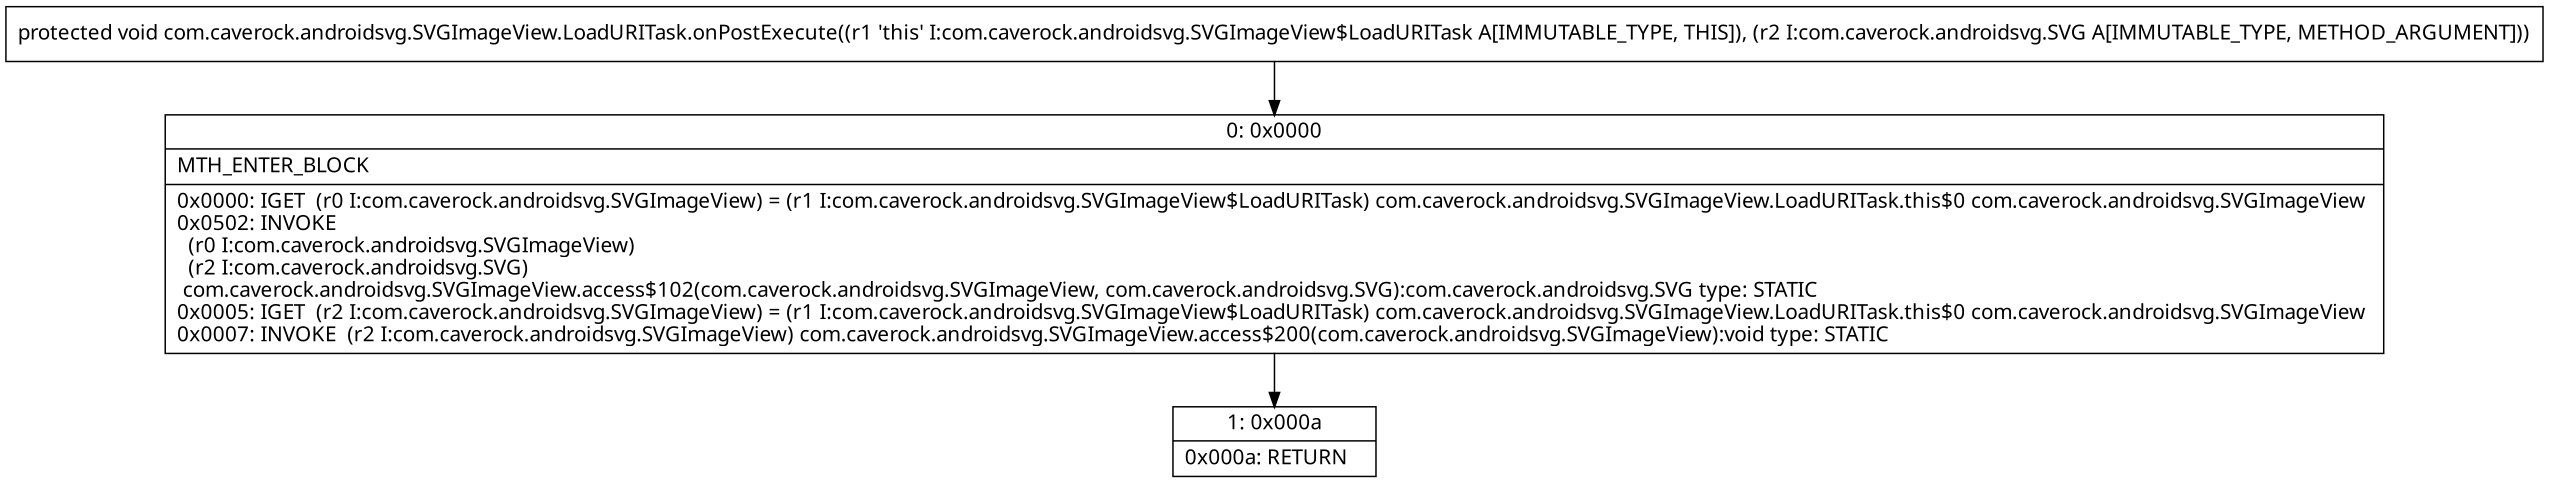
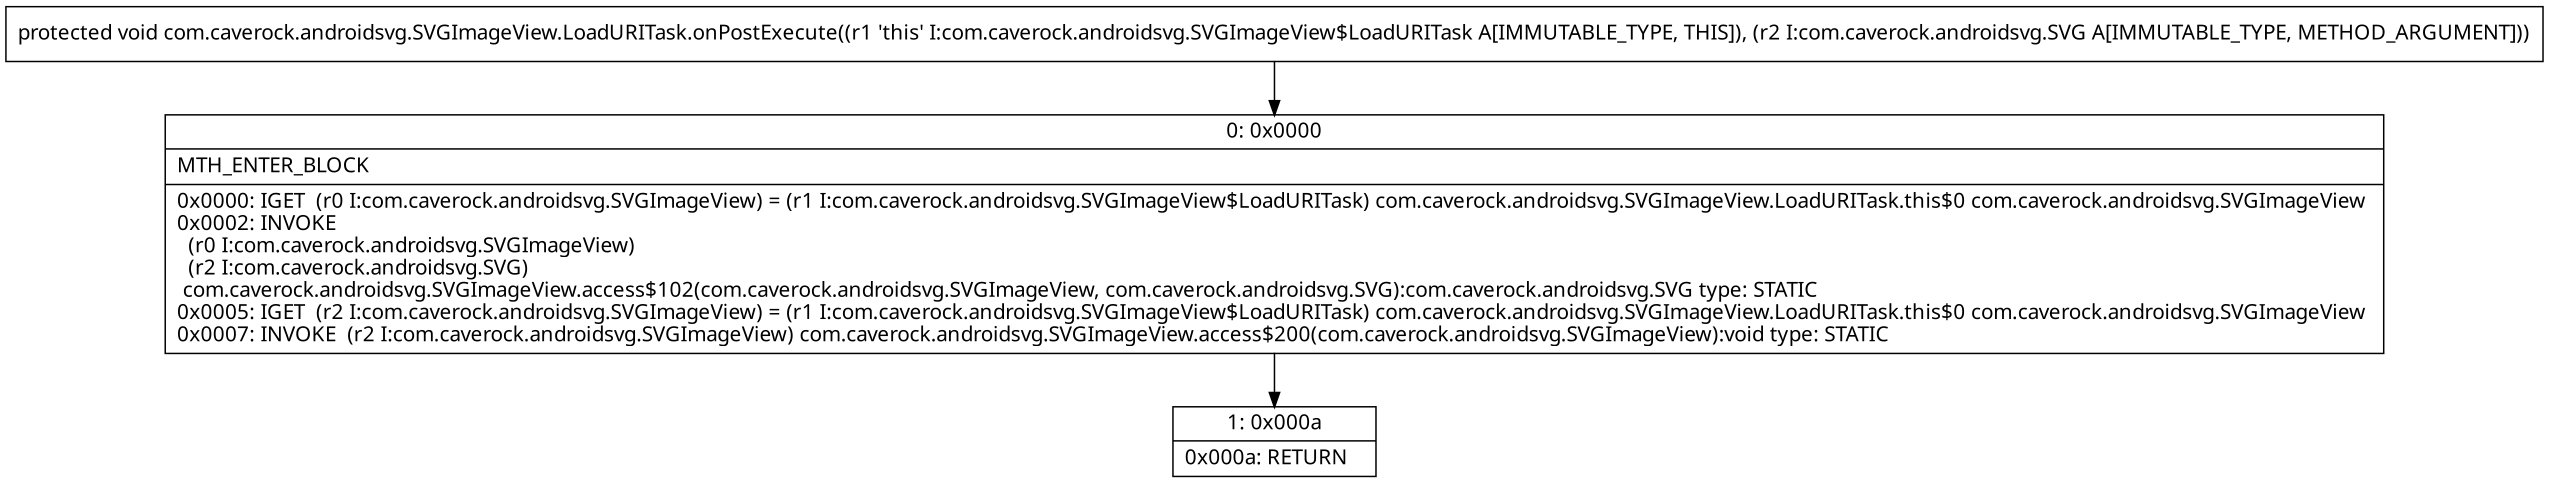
node "0: 0x0000": text "0x0502: INVOKE" -> "0x0002: INVOKE"
